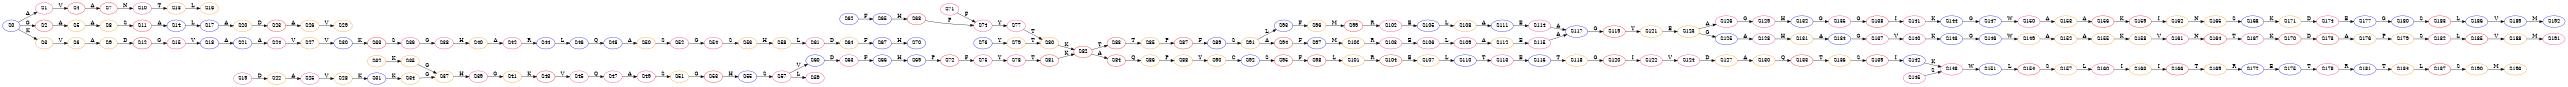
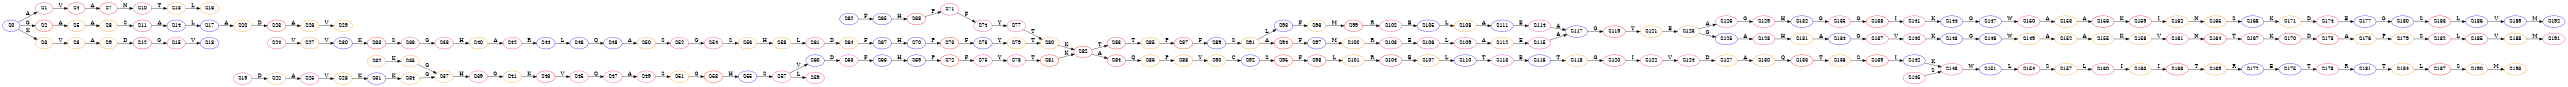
edge "S68" -> "S74": now "S68" -> "S71"
node "S21": removed
node "S73": added
